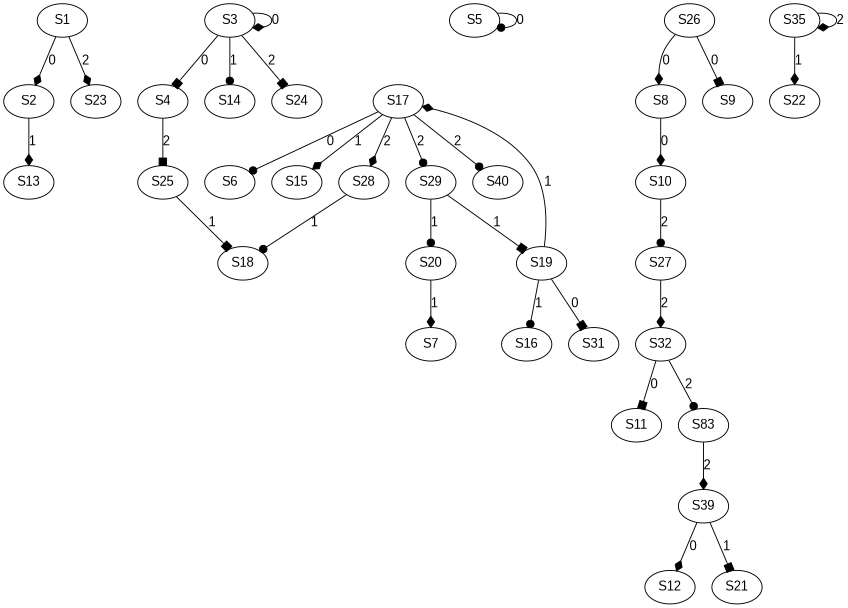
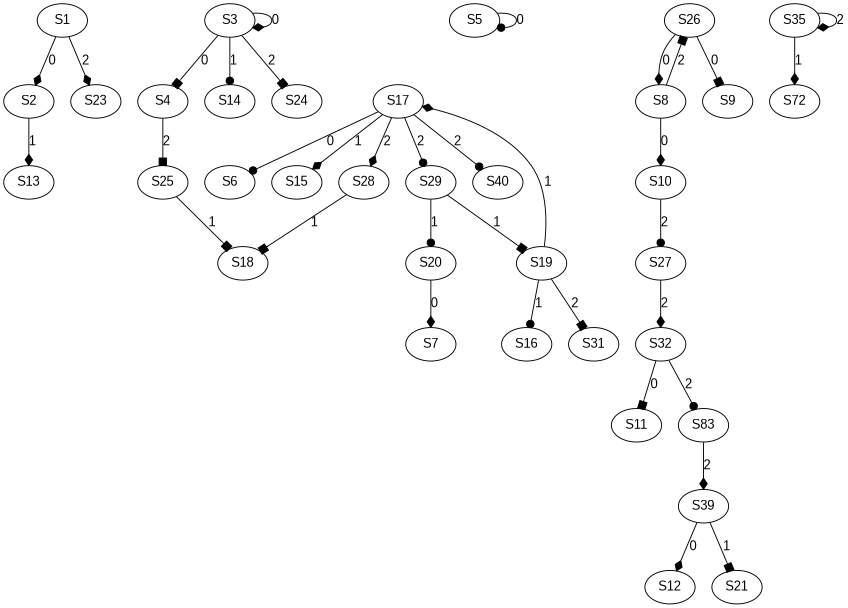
edge "S8" -> "S26": added, label "2"
node "S22": label "S22" -> "S72"
edge "S28" -> "S18": arrowhead dot -> box
edge "S20" -> "S7": label "1" -> "0"
edge "S19" -> "S31": label "0" -> "2"
